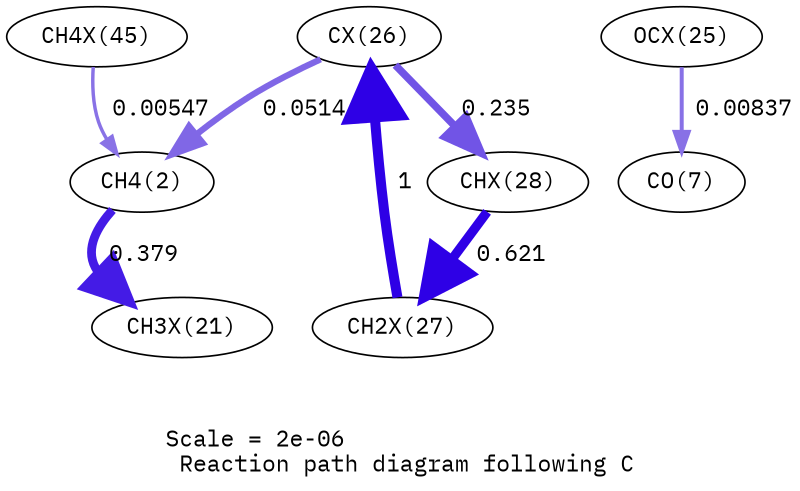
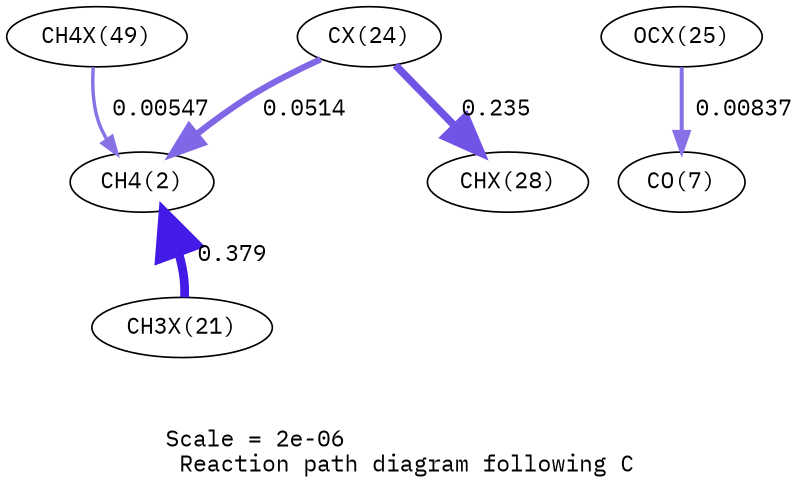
node "CH4X(45)": label "CH4X(45)" -> "CH4X(49)"
node "CX(26)": label "CX(26)" -> "CX(24)"
edge "CH4(2)" -> "CH3X(21)": reversed
node "CH2X(27)": removed
